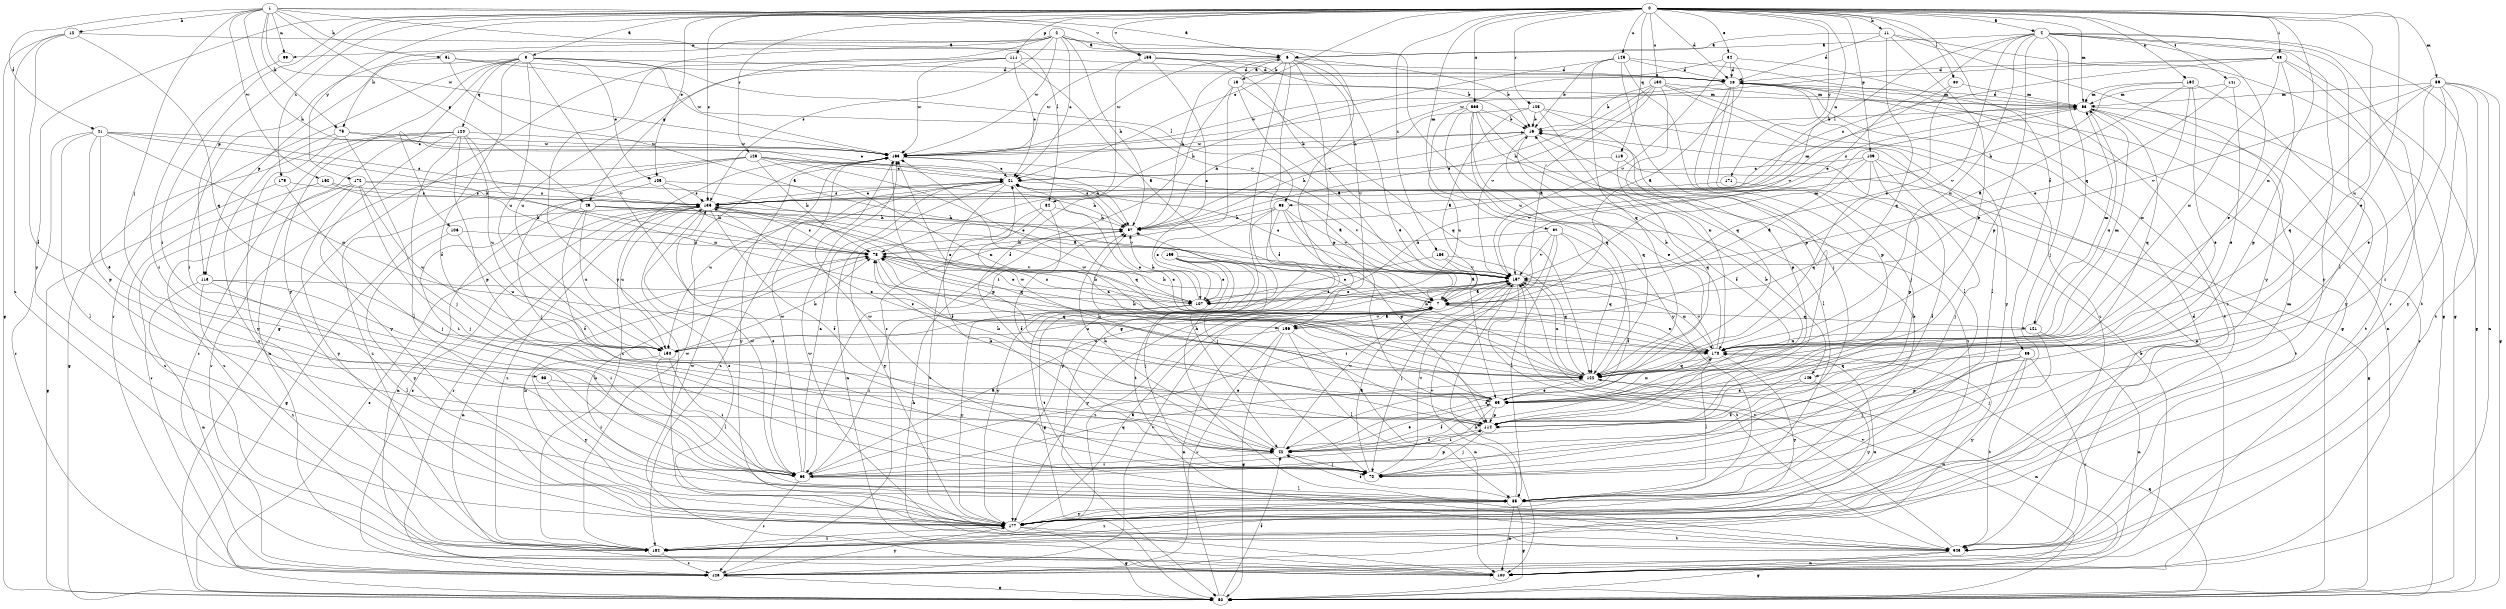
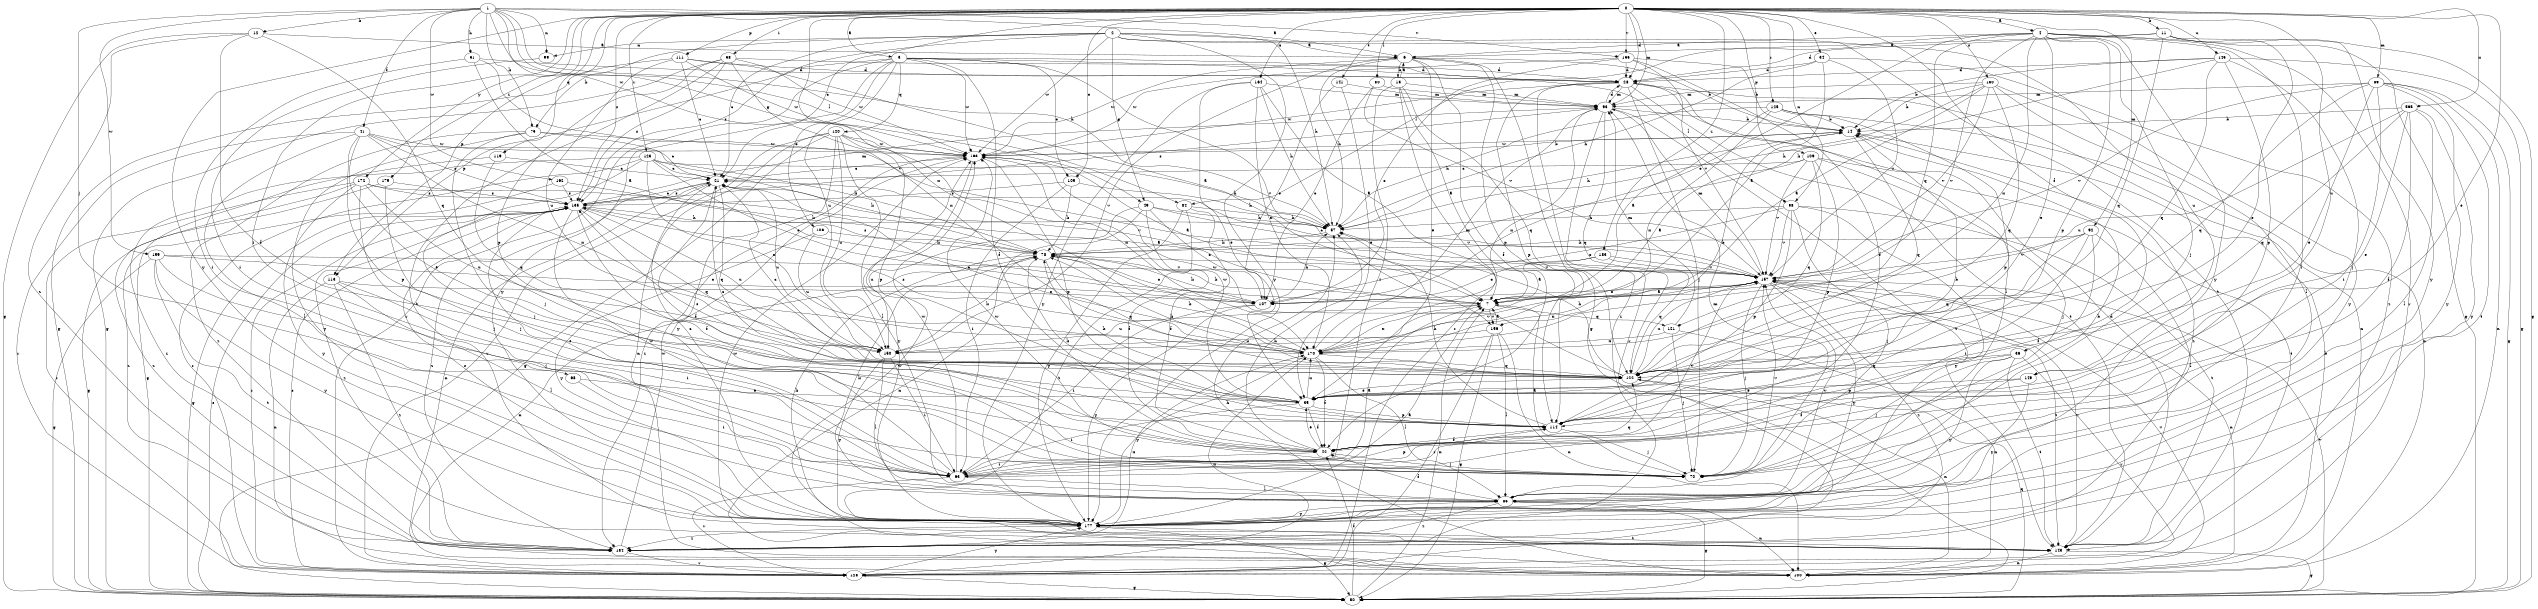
edge "1" -> "159": added, label "w"
node "16": label "16" -> "14"
node "171": removed
edge "6" -> "156": now "6" -> "150"
edge "157" -> "100": label "k" -> "n"
node "543": label "543" -> "143"
